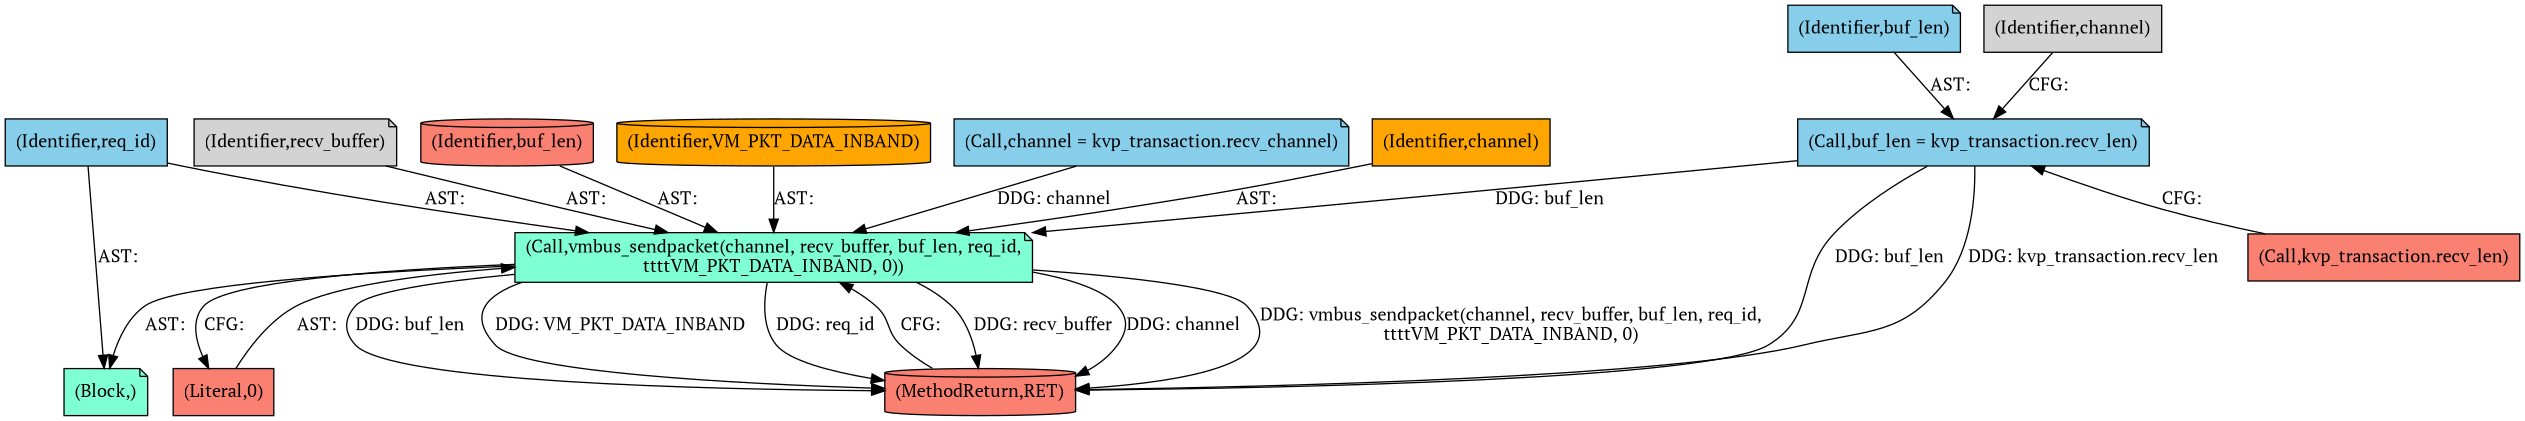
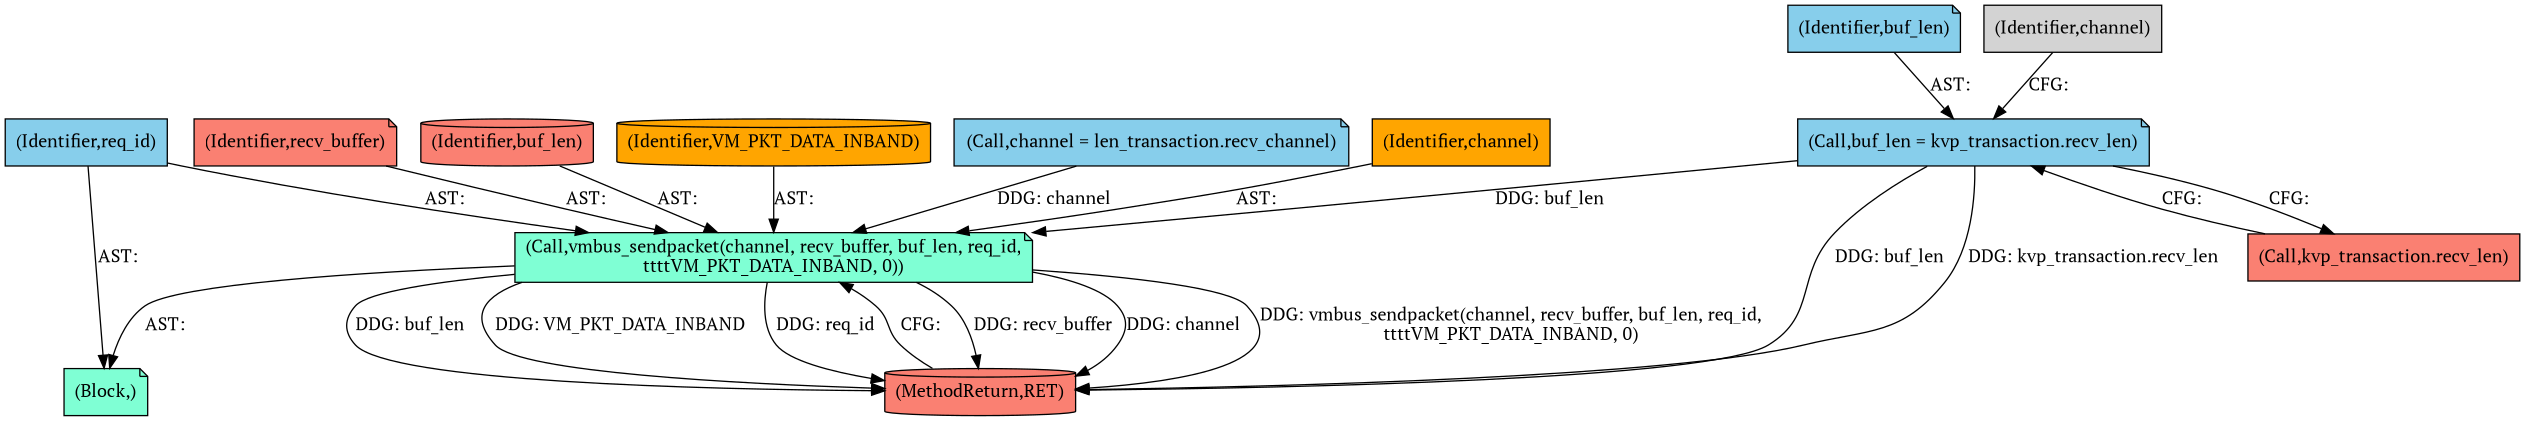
node "(Identifier,recv_buffer)": fillcolor lightgrey -> salmon
node "(Call,channel = kvp_transaction.recv_channel)": label "(Call,channel = kvp_transaction.recv_channel)" -> "(Call,channel = len_transaction.recv_channel)"
edge "(Call,buf_len = kvp_transaction.recv_len)" -> "(Call,kvp_transaction.recv_len)": added, label "CFG:"
node "(Literal,0)": removed
